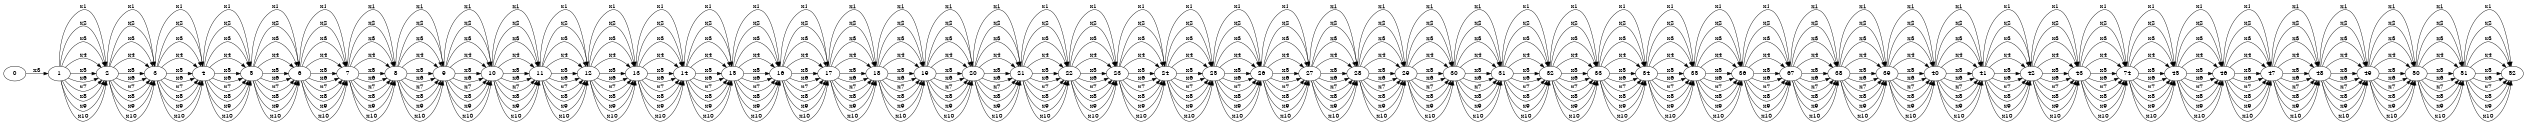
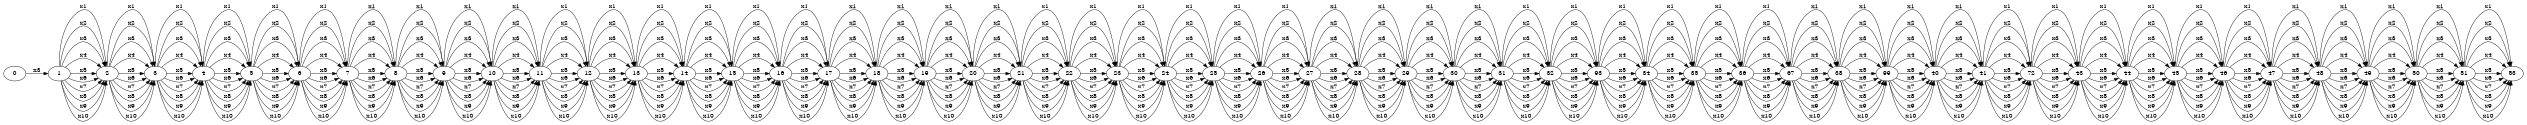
node "33": label "33" -> "93"
node "39": label "39" -> "99"
node "42": label "42" -> "72"
node "74": label "74" -> "44"
node "52": label "52" -> "53"
